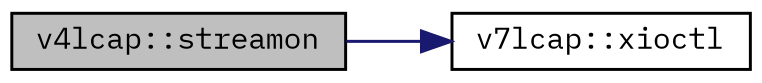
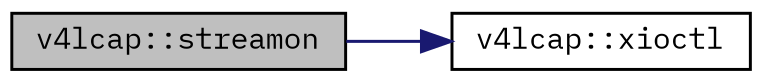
node "v7lcap::xioctl": label "v7lcap::xioctl" -> "v4lcap::xioctl"
